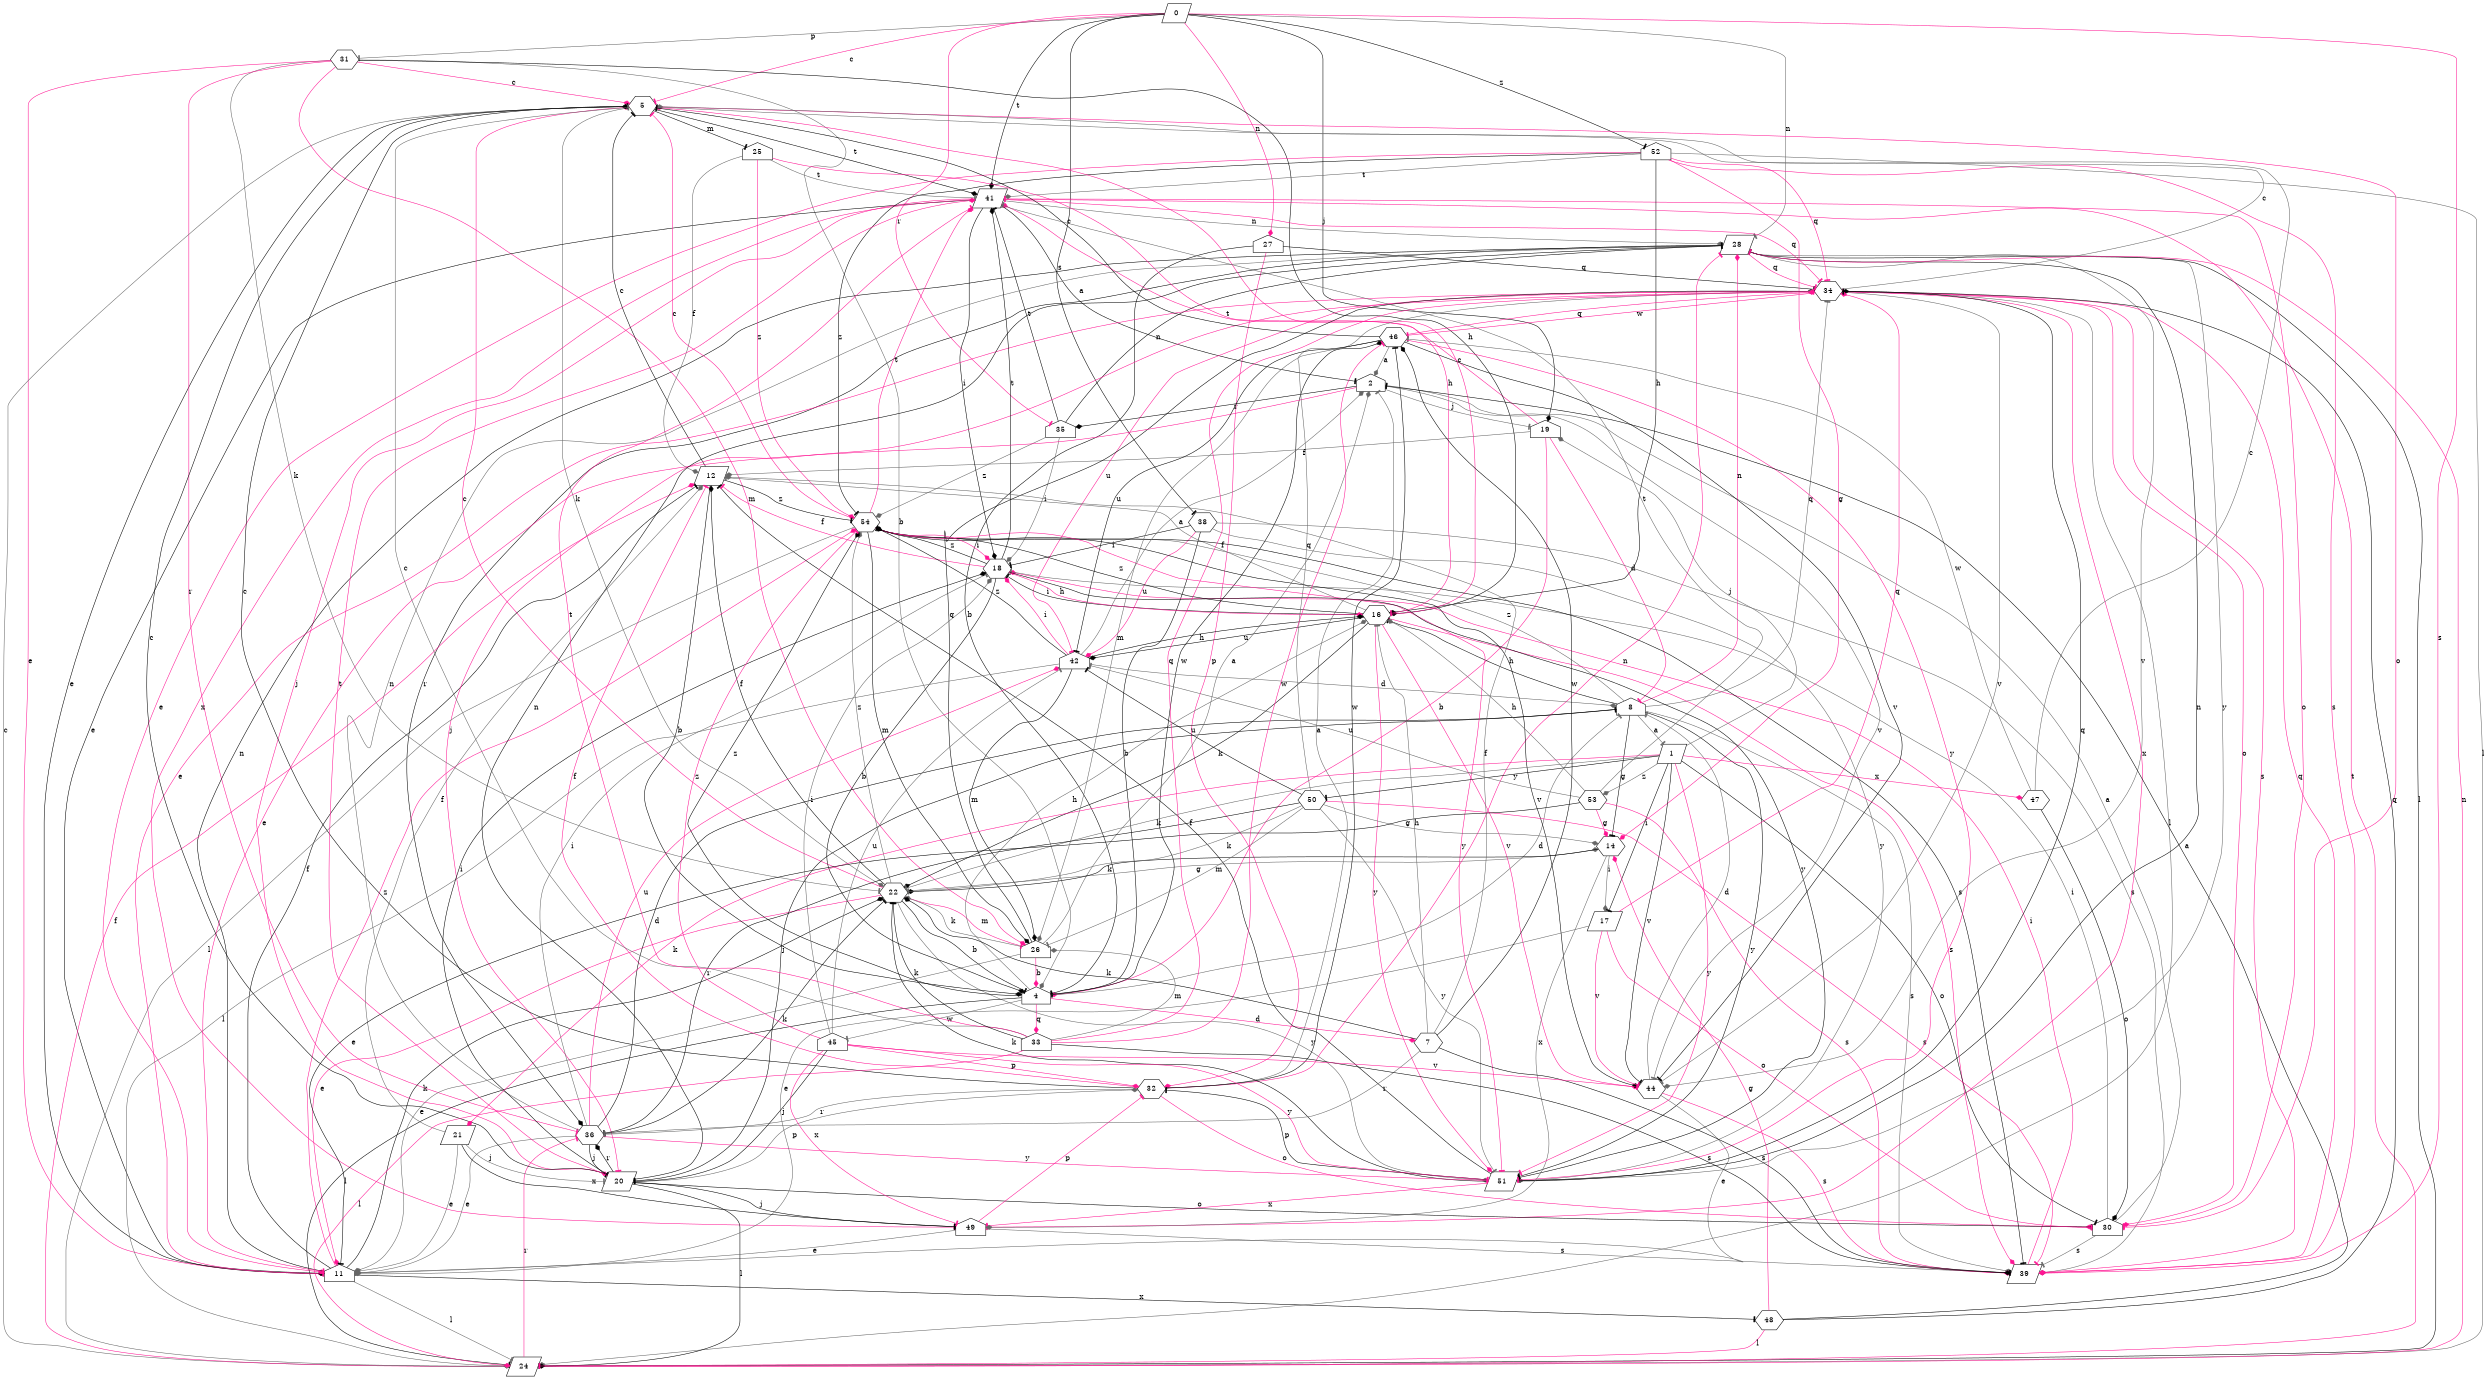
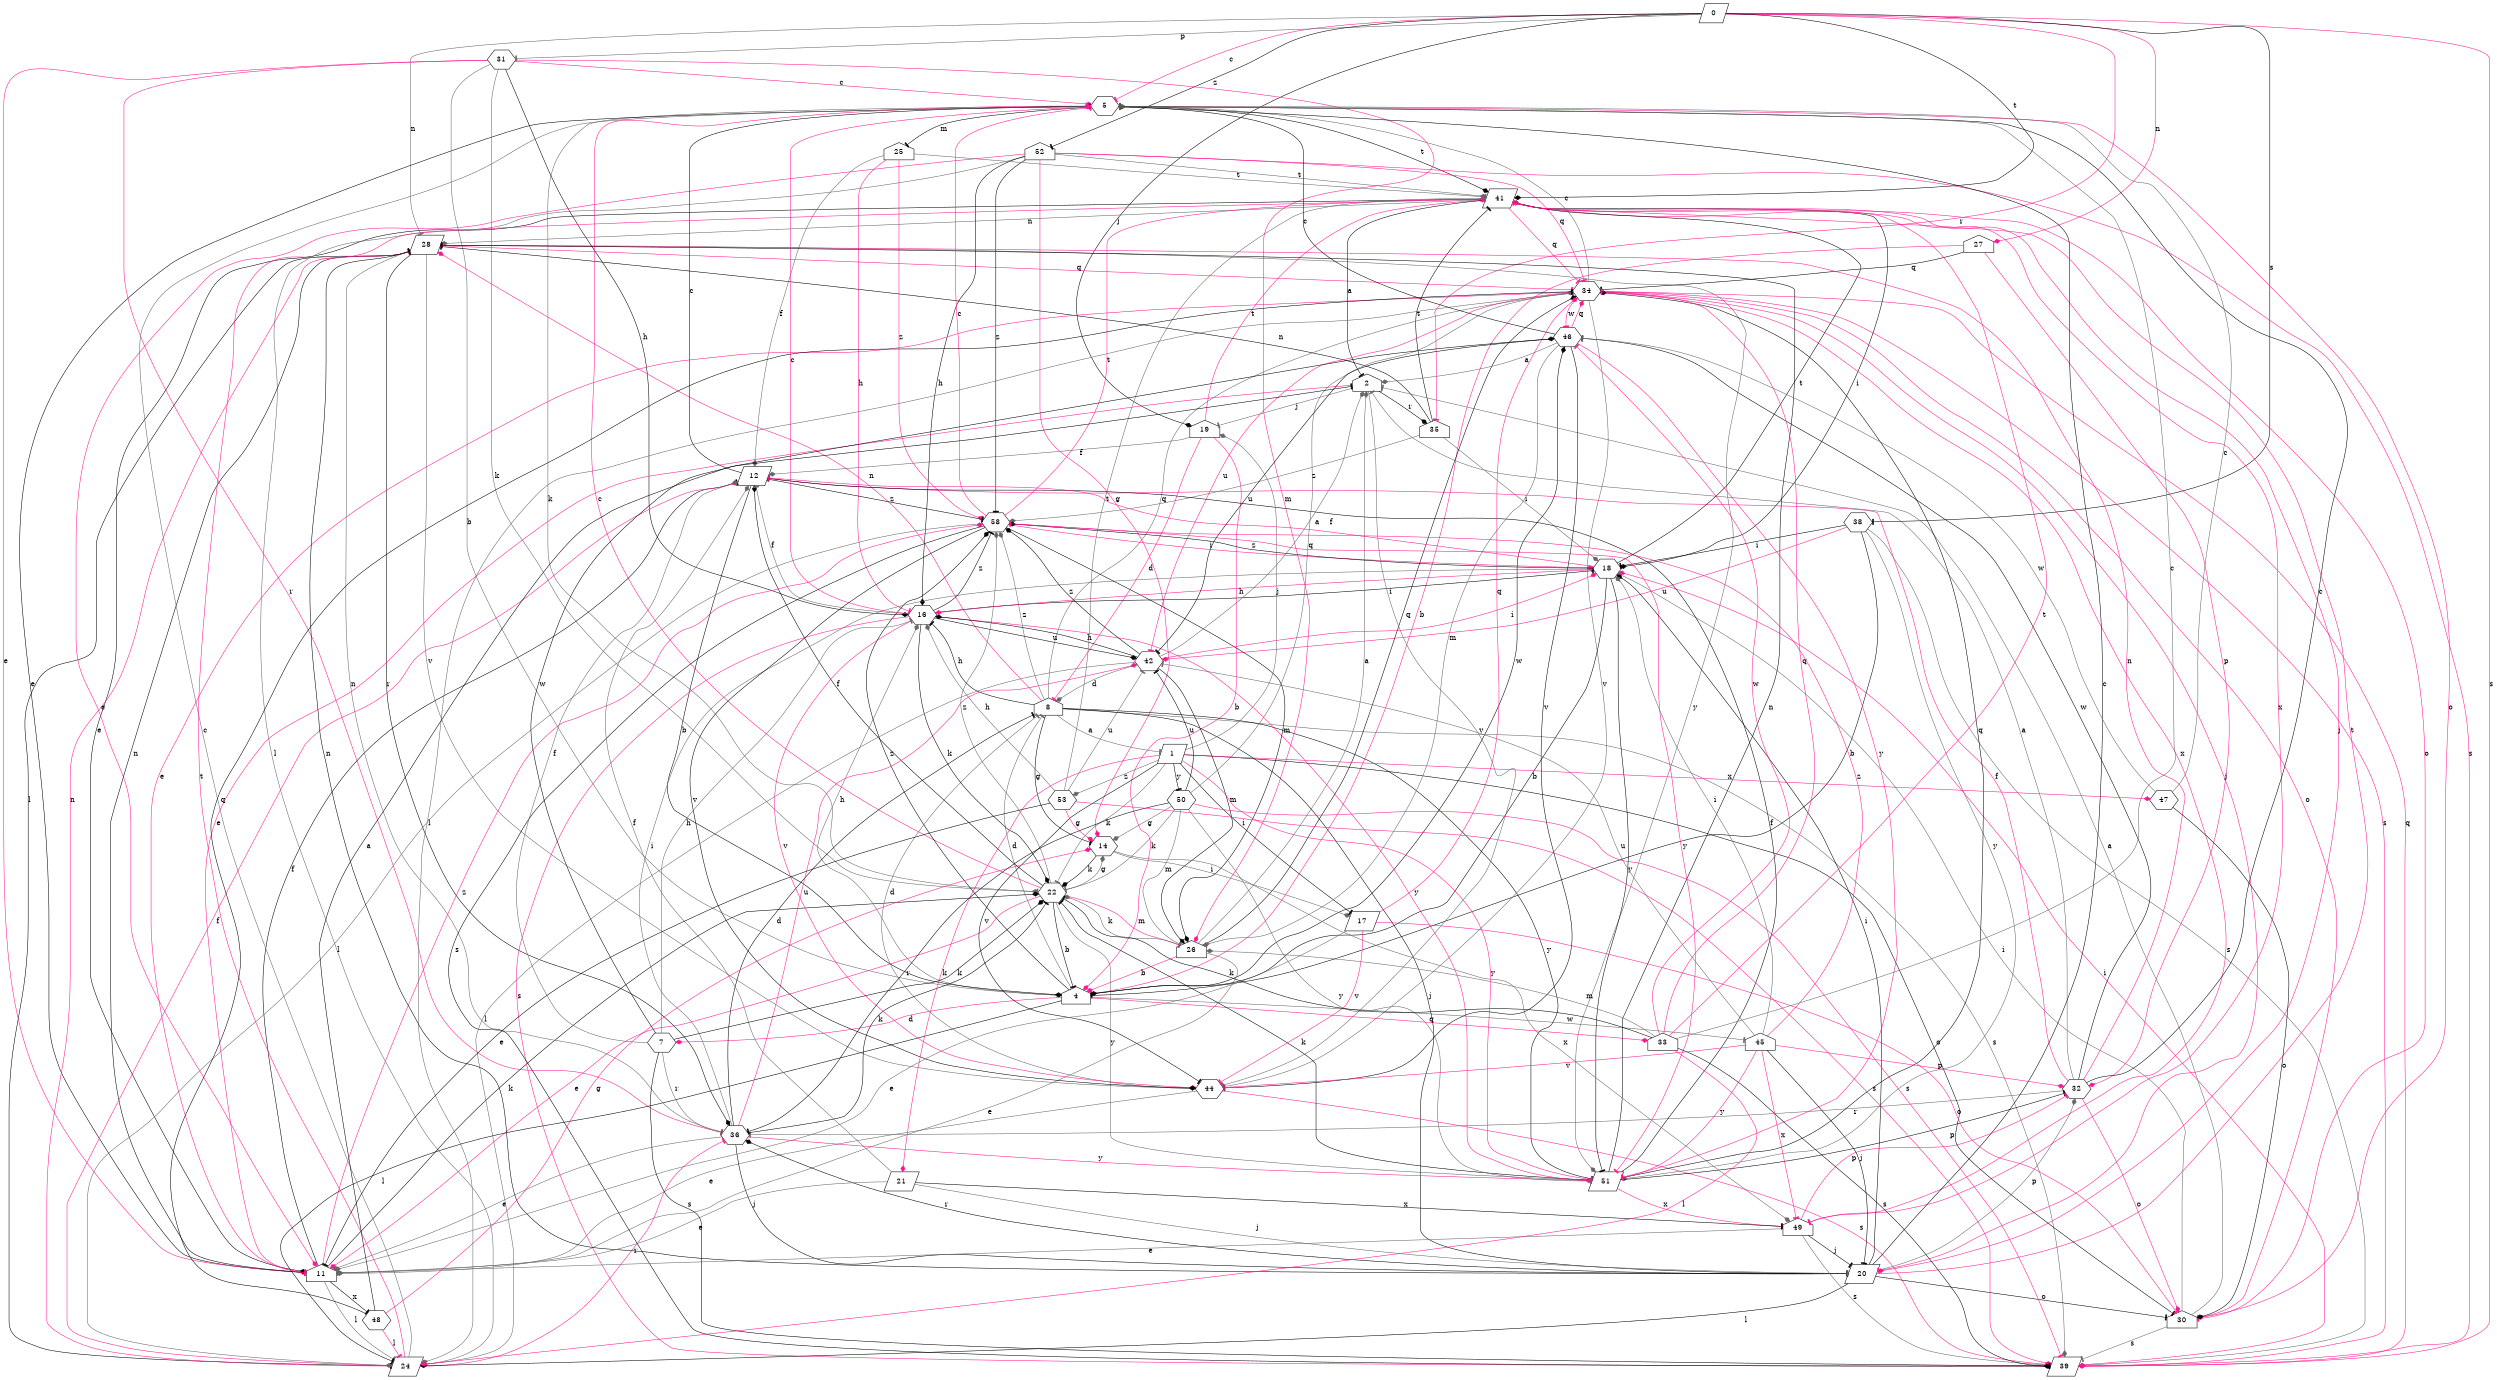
node "54": label "54" -> "58"
edge "27" -> "4": color black -> deeppink
node "42": shape house -> hexagon
edge "20" -> "49": reversed
